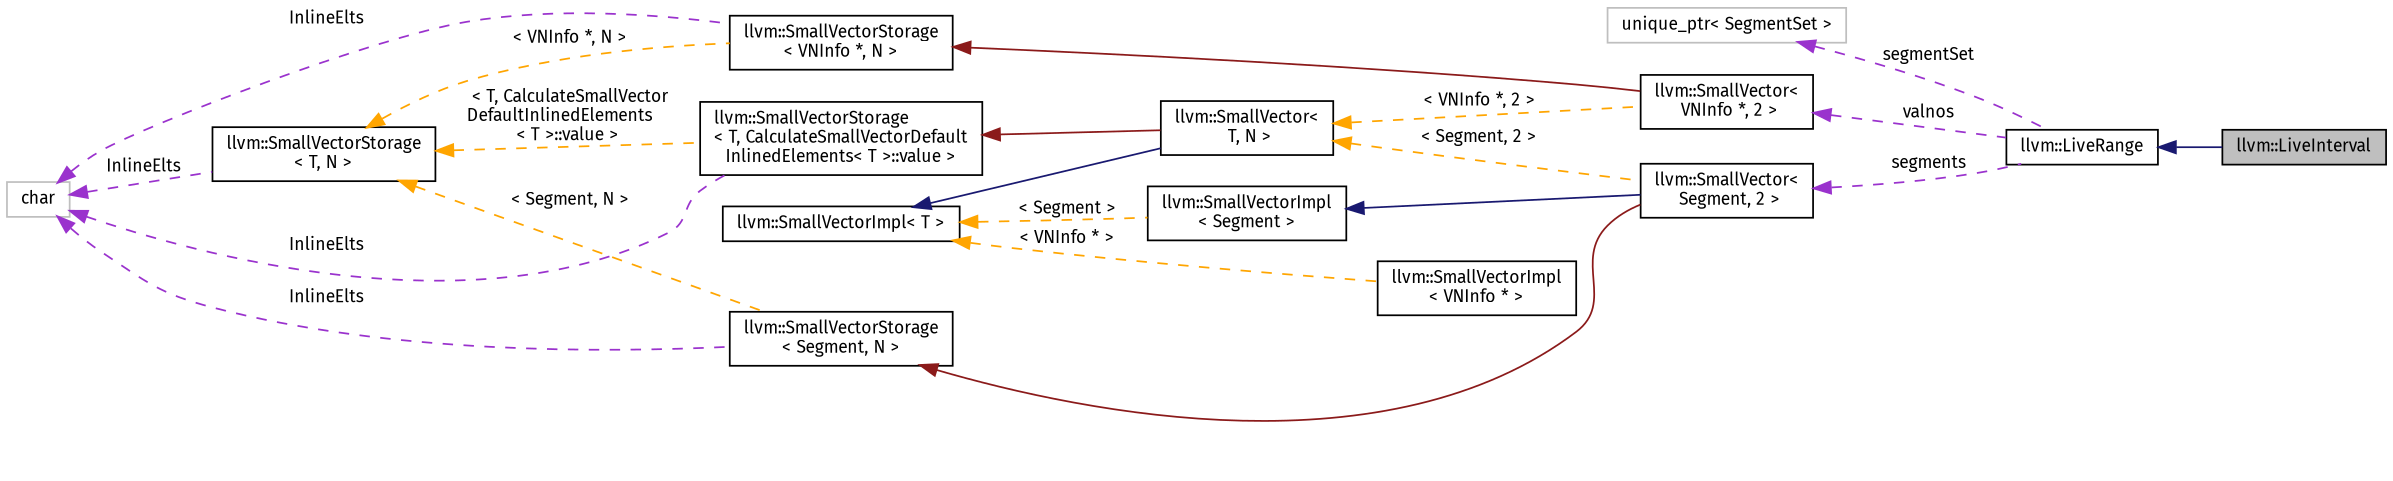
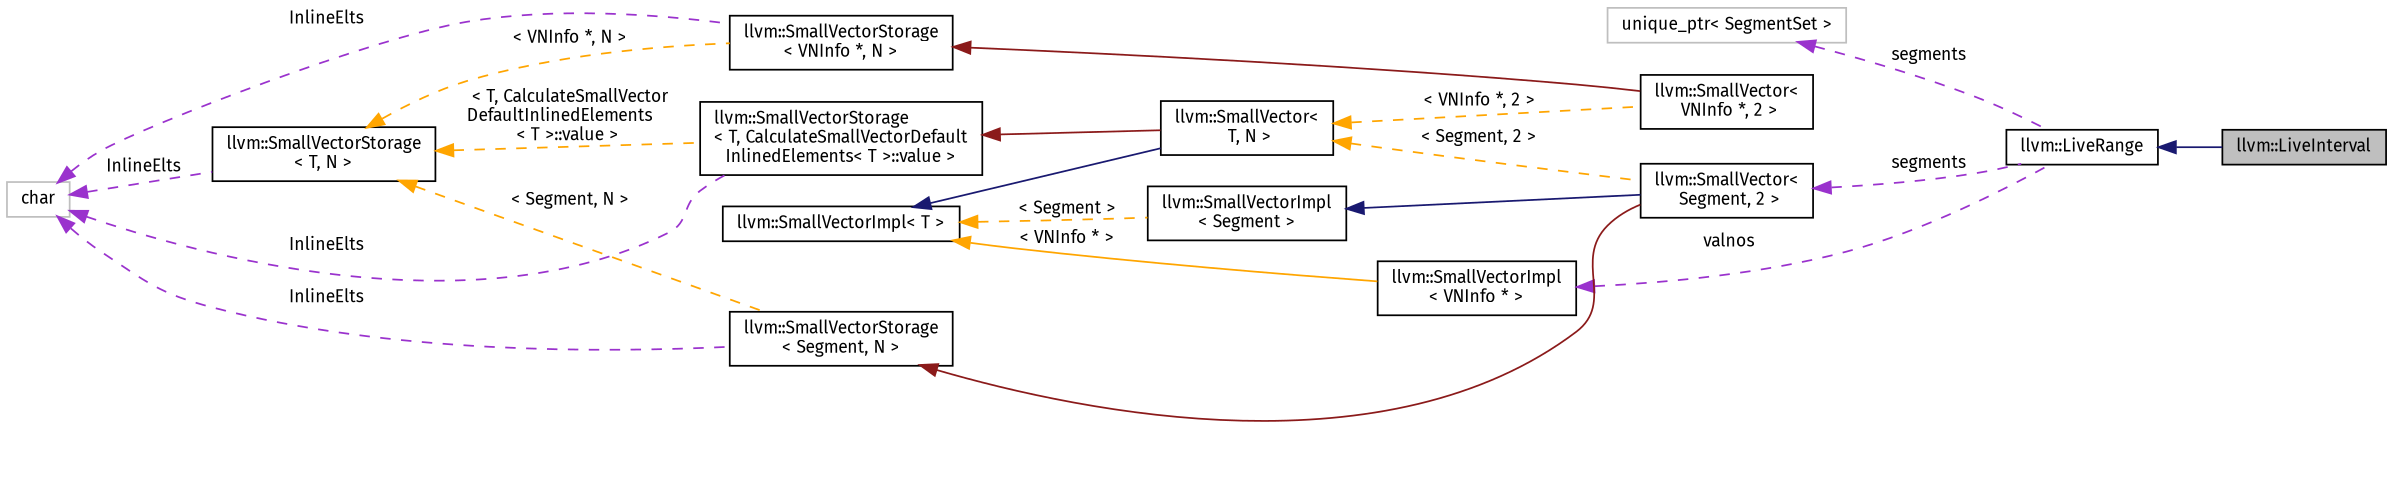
edge "llvm::LiveRange" -> "unique_ptr< SegmentSet >": label " segmentSet" -> " segments"
edge "llvm::LiveRange" -> "llvm::SmallVector< VNInfo *, 2 >": now "llvm::LiveRange" -> "llvm::SmallVectorImpl < VNInfo * >"
edge "llvm::SmallVectorImpl < VNInfo * >" -> "llvm::SmallVectorImpl< T >": style dashed -> solid
